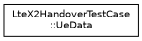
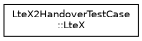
node "LteX2HandoverTestCase ::UeData": label "LteX2HandoverTestCase ::UeData" -> "LteX2HandoverTestCase ::LteX"
